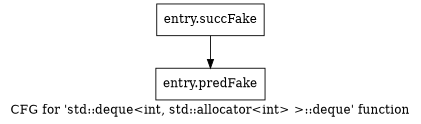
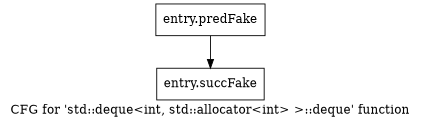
edge "entry.succFake" -> "entry.predFake": reversed
